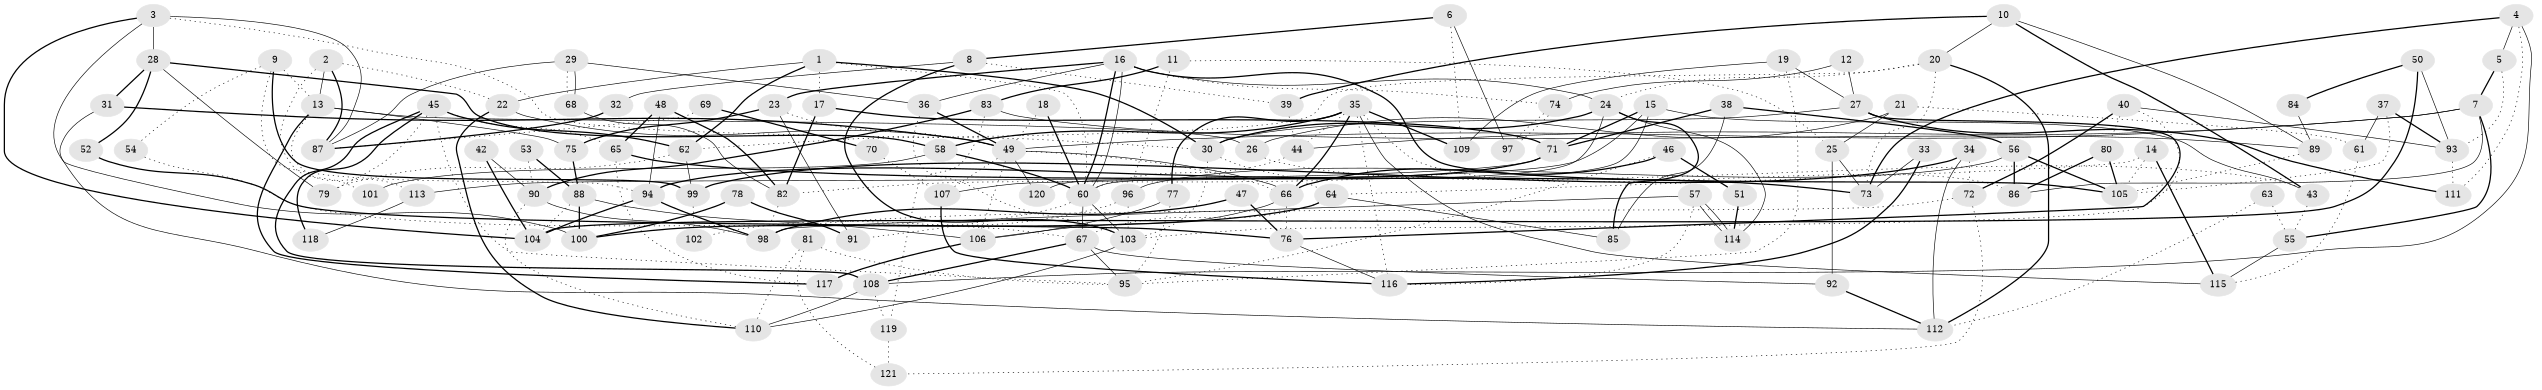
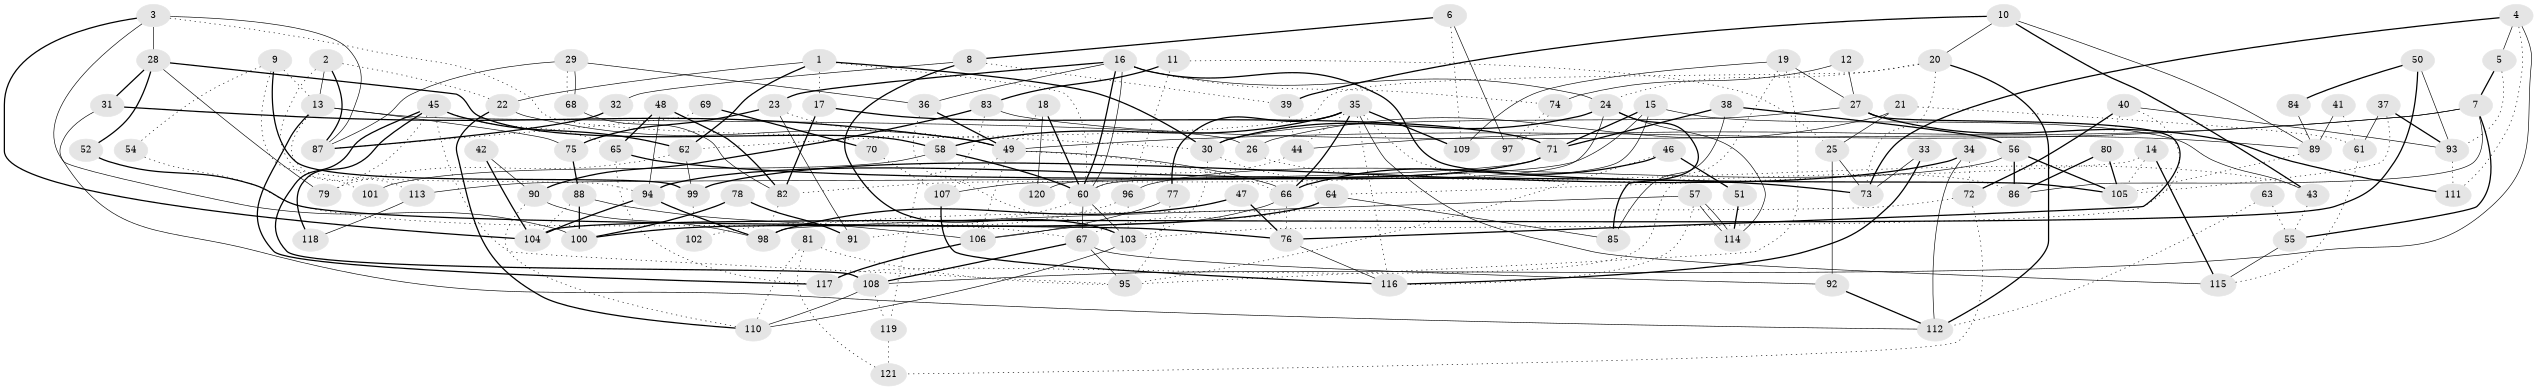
node "41": added
node "53": removed
edge "49" -- "120": now "18" -- "120"
edge "19" -- "117": added
